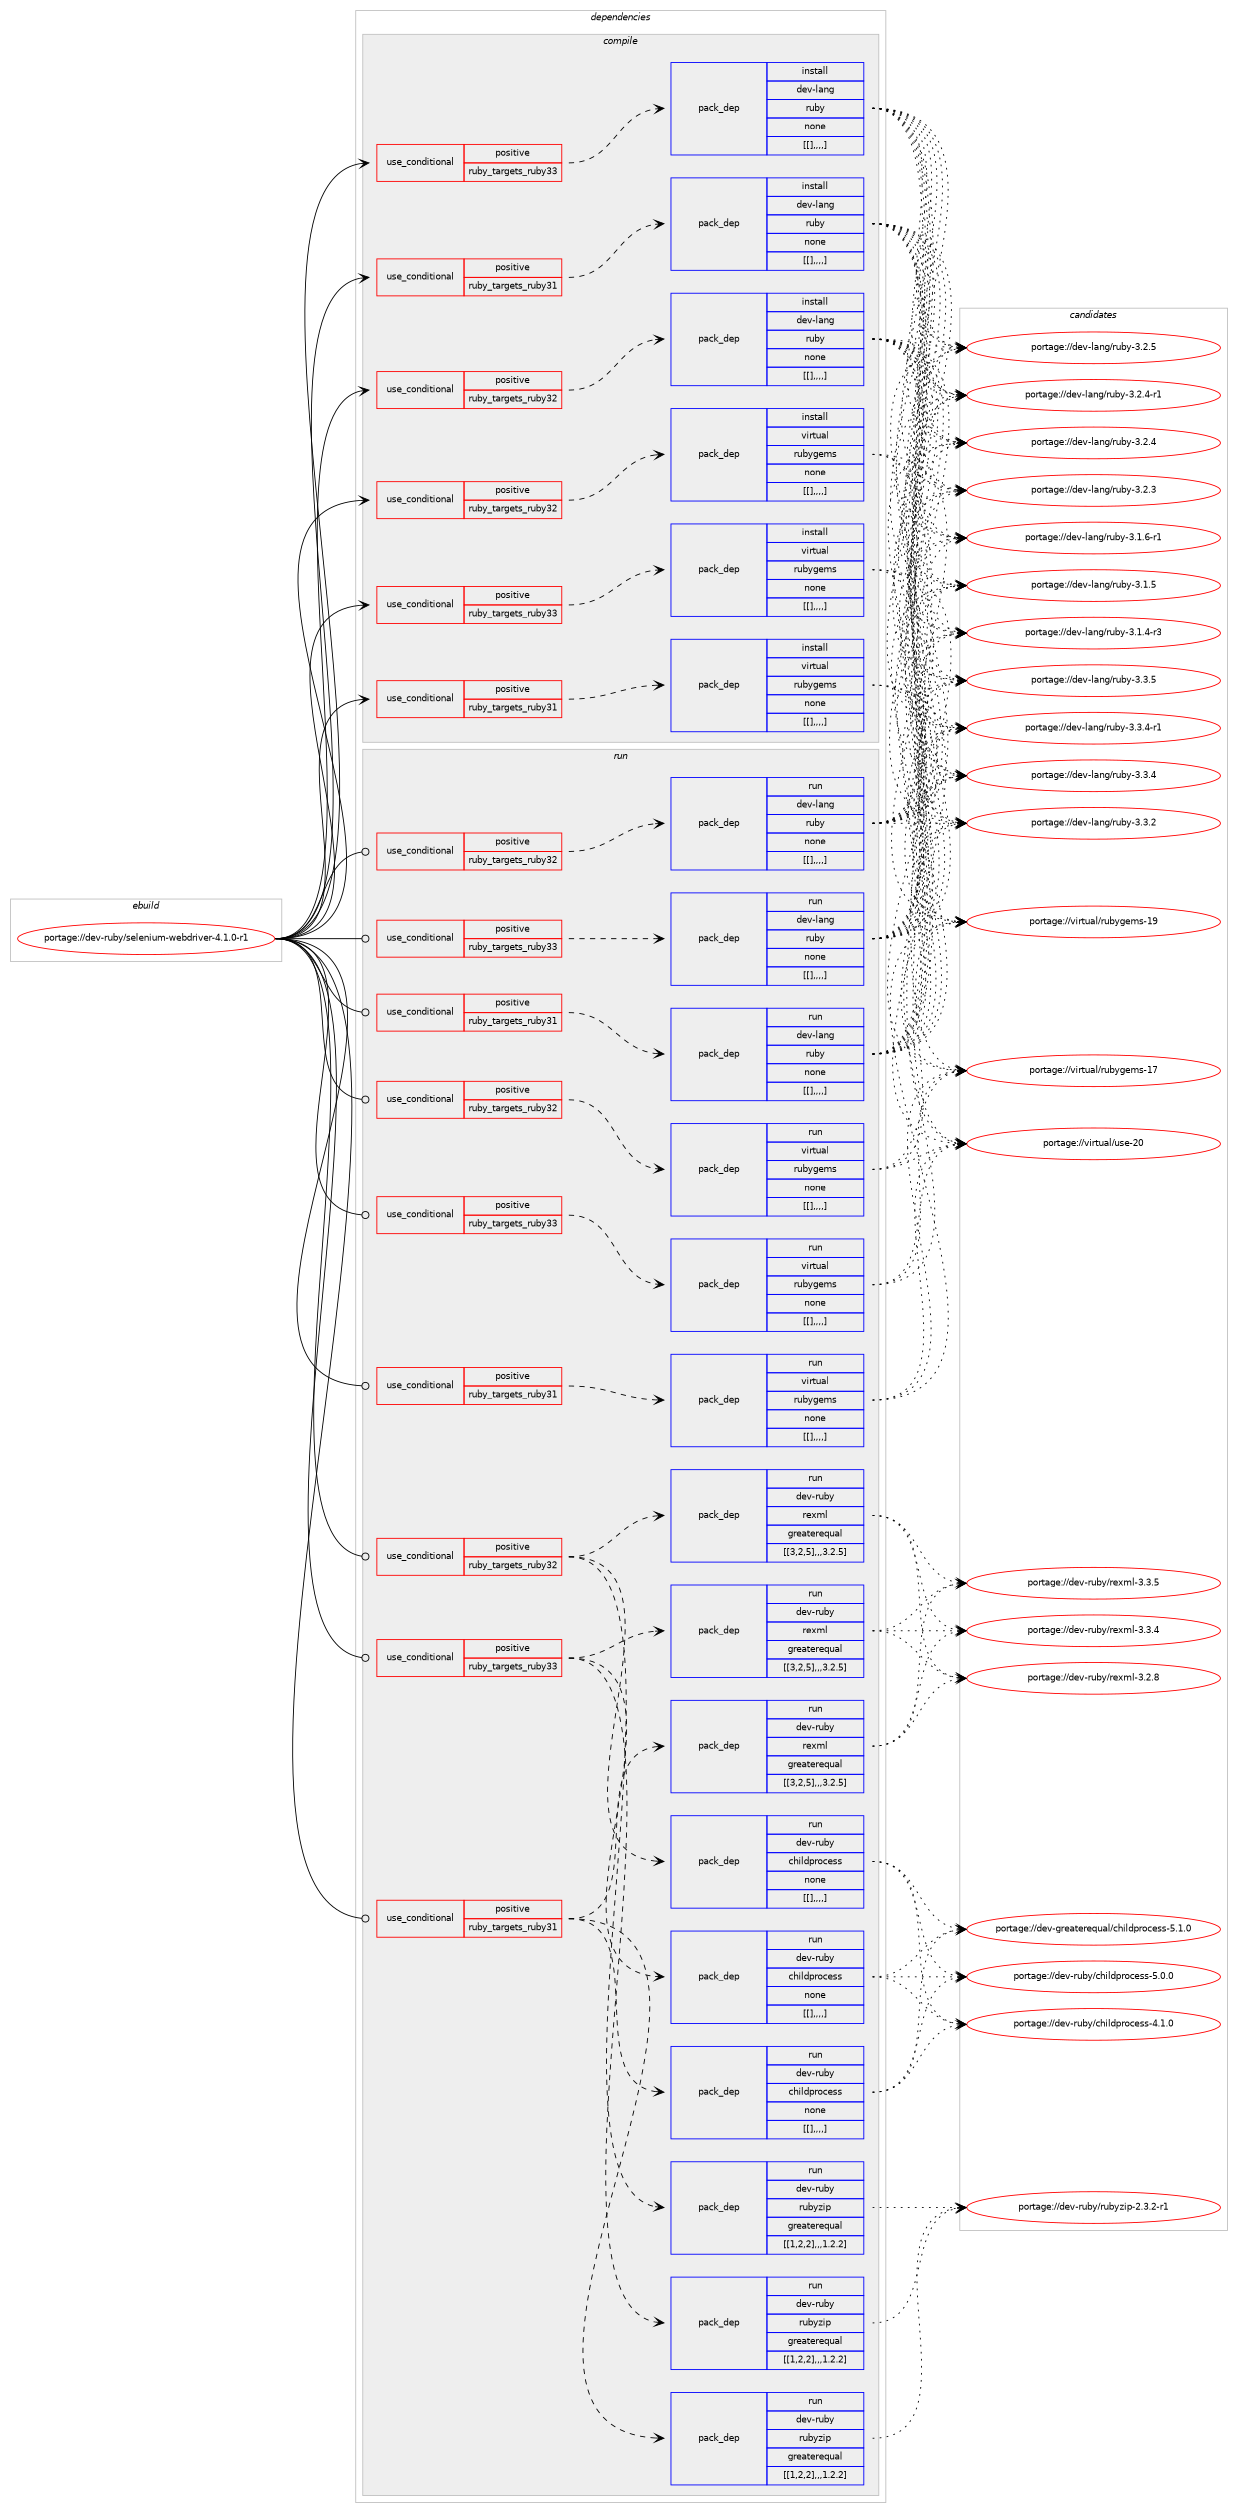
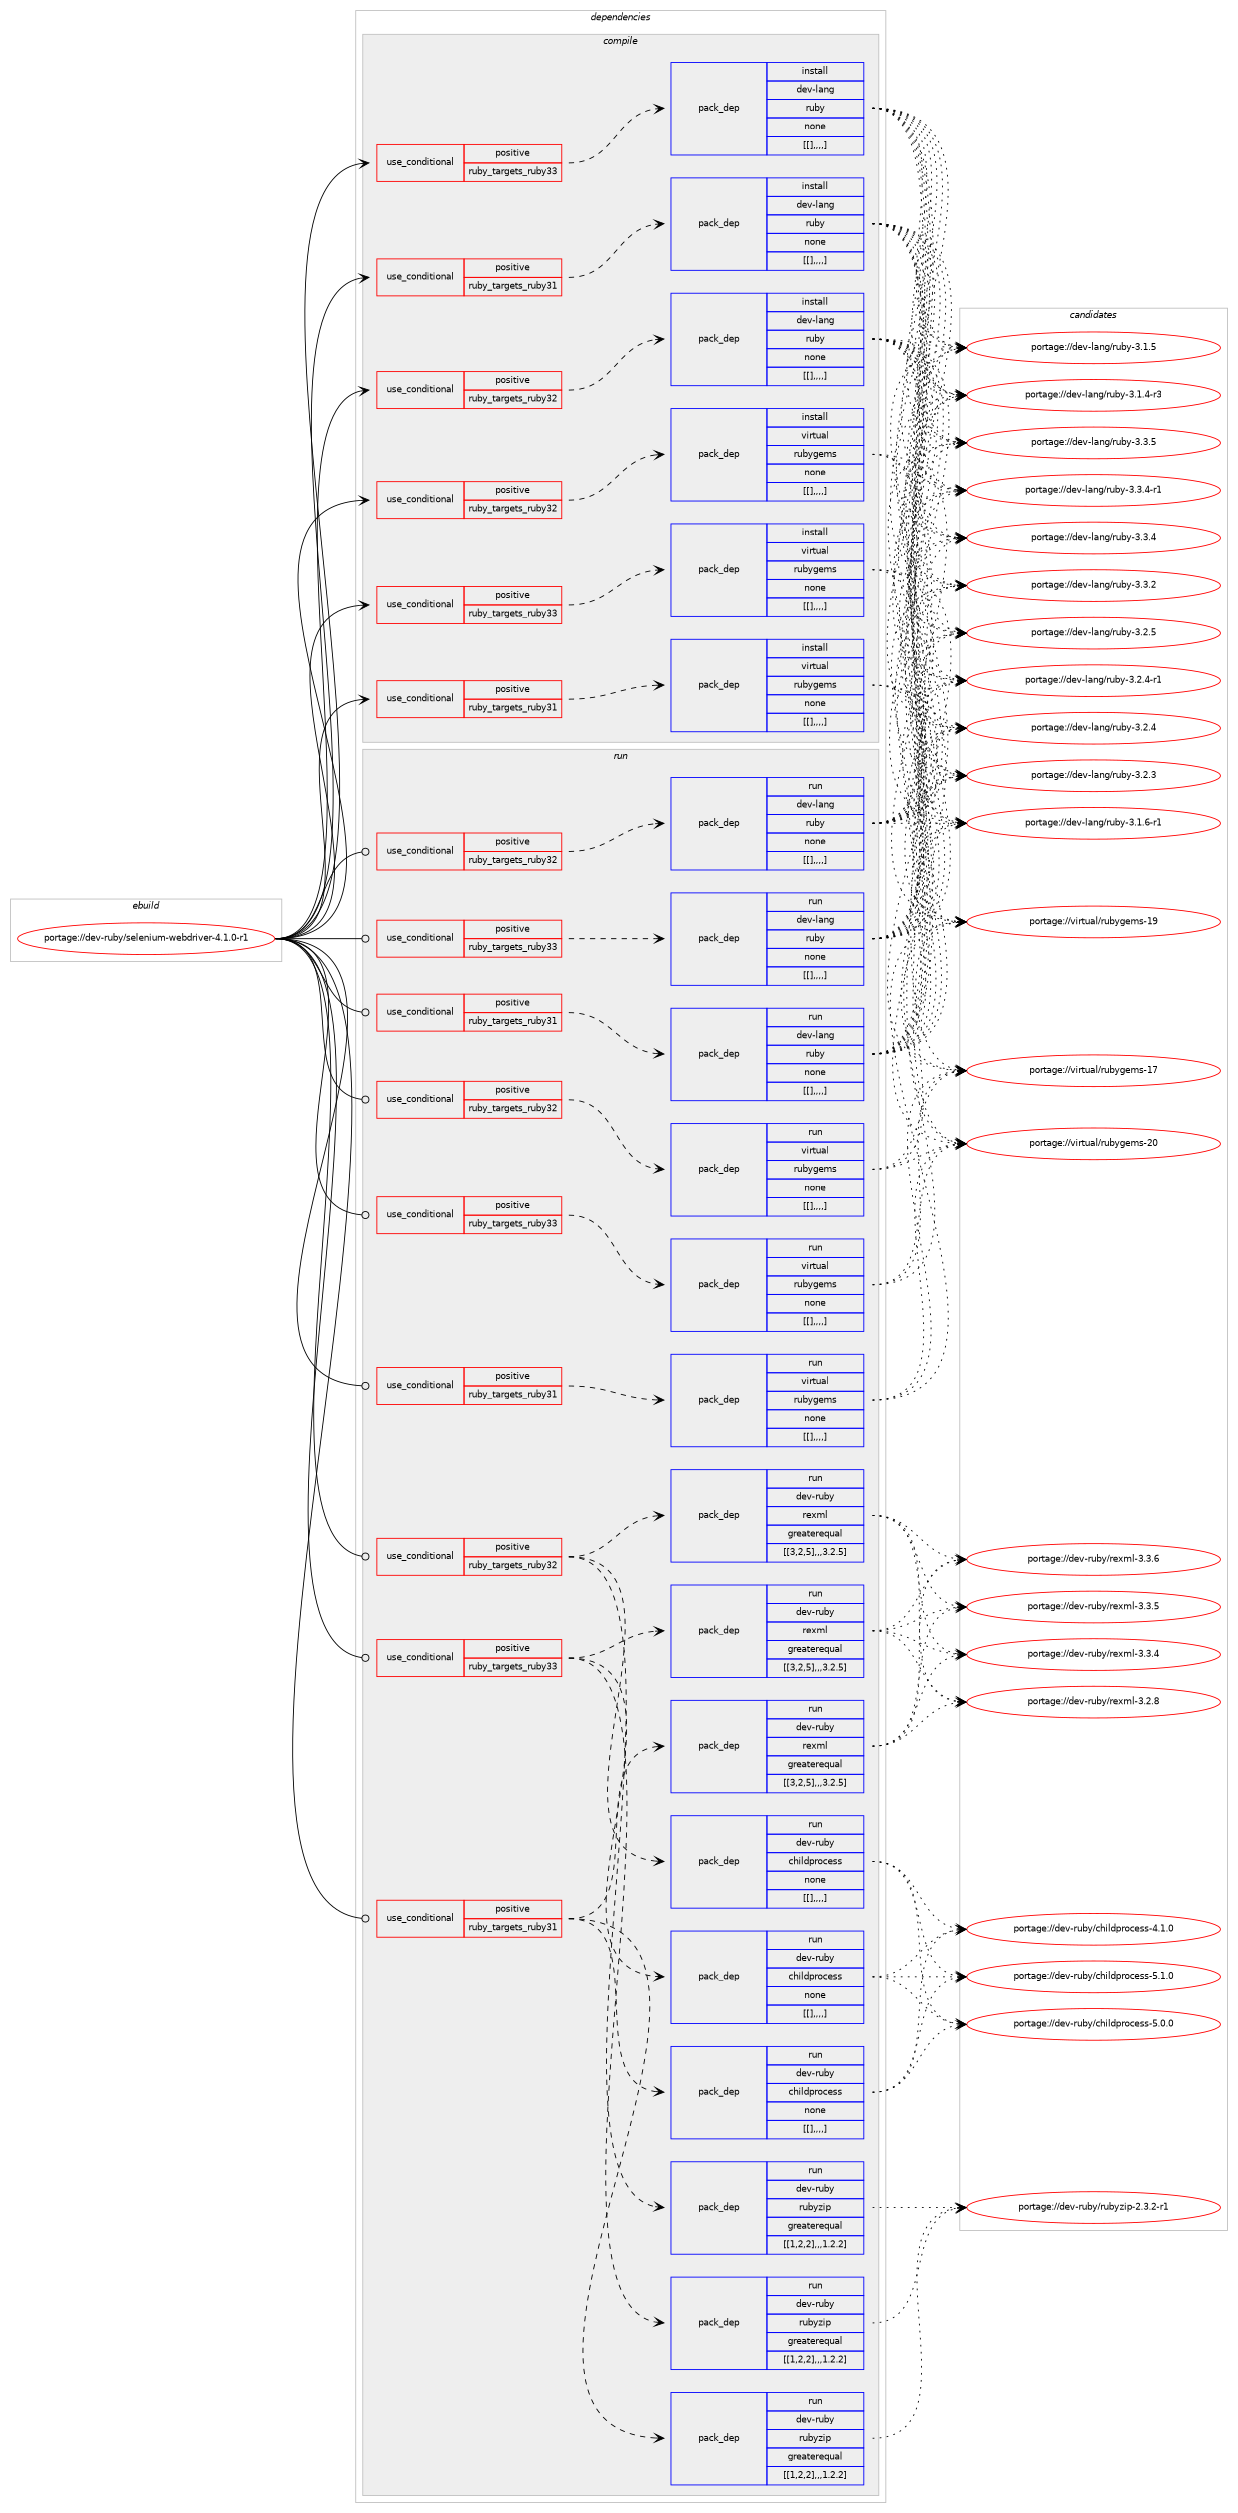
node "portage://virtual/use-20": label "portage://virtual/use-20" -> "portage://virtual/rubygems-20"
node "portage://dev-ruby/rexml-3.3.6": added
node "portage://dev-greaterequal/childprocess-5.1.0": label "portage://dev-greaterequal/childprocess-5.1.0" -> "portage://dev-ruby/childprocess-5.1.0"
